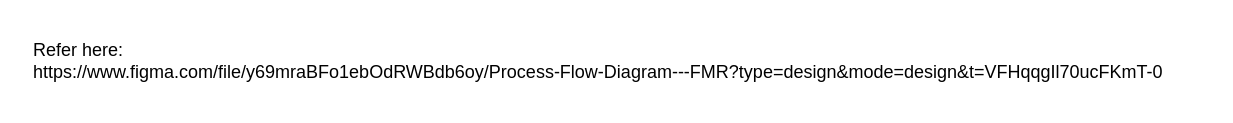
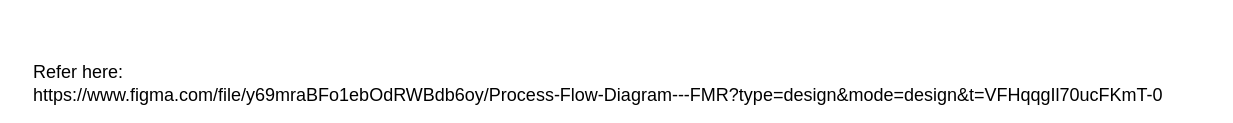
node "Refer here: https://www.figma.com/file/y69mraBFo1ebOdRWBdb6oy/Process-Flow-Diagram---FMR?type=design&mode=design&t=VFHqqgIl70ucFKmT-0": moved (616, 61) -> (616, 83)
